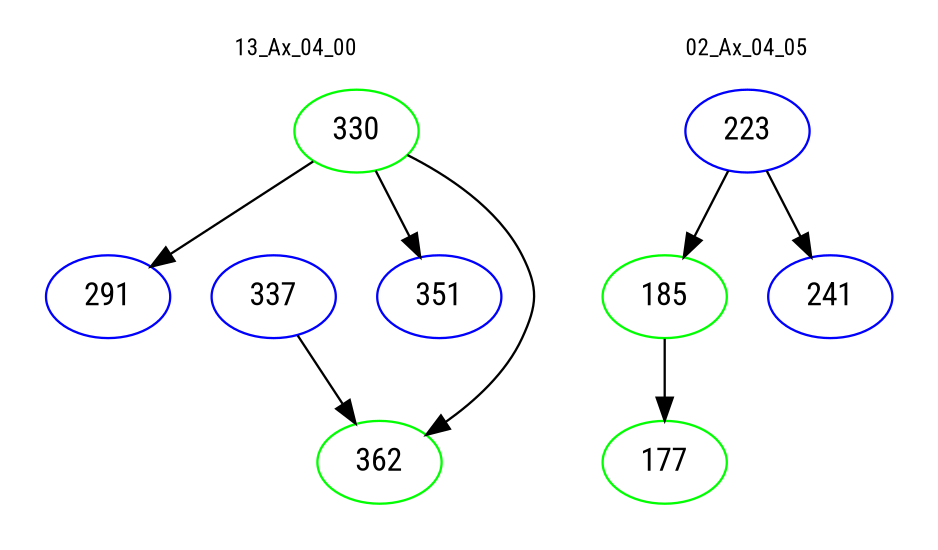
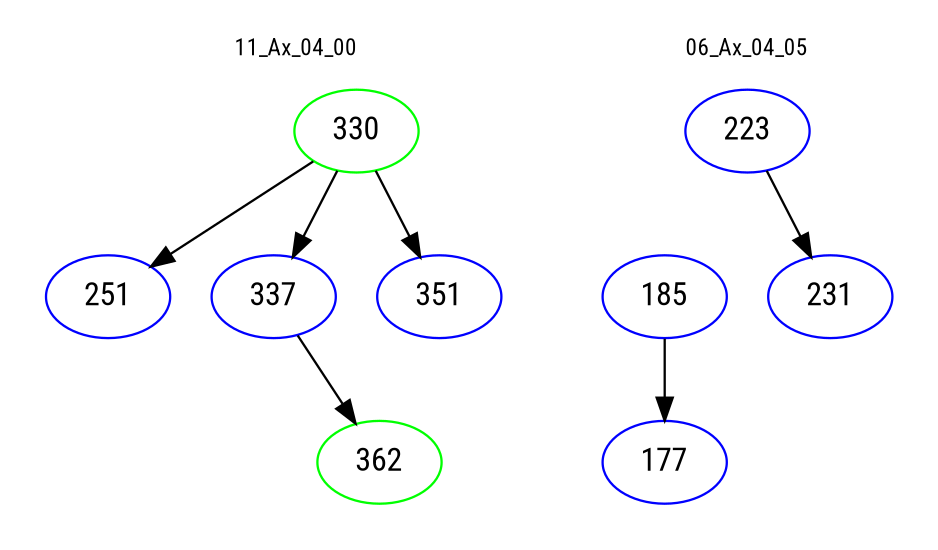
cluster "13_Ax_04_00": label "13_Ax_04_00" -> "11_Ax_04_00"
cluster "02_Ax_04_05": label "02_Ax_04_05" -> "06_Ax_04_05"
edge "223" -> "185": removed
edge "330" -> "362": now "330" -> "337"
node "291": label "291" -> "251"
node "185": color green -> blue
node "241": label "241" -> "231"
node "177": color green -> blue
